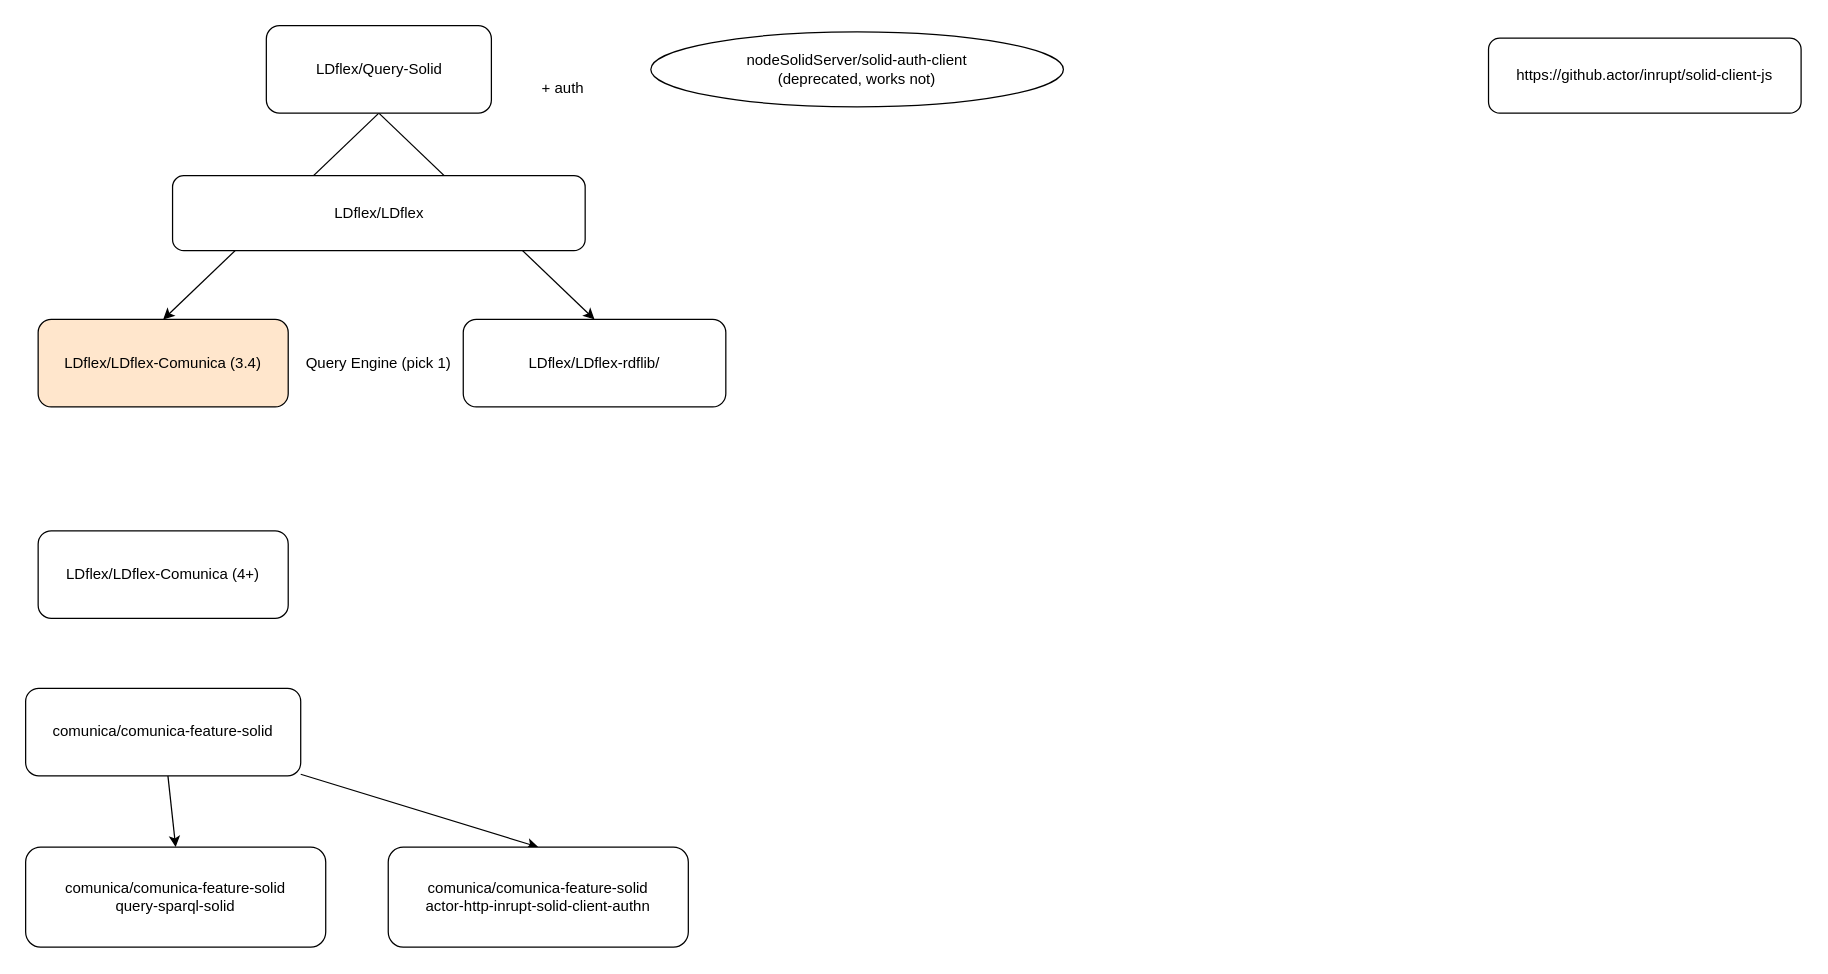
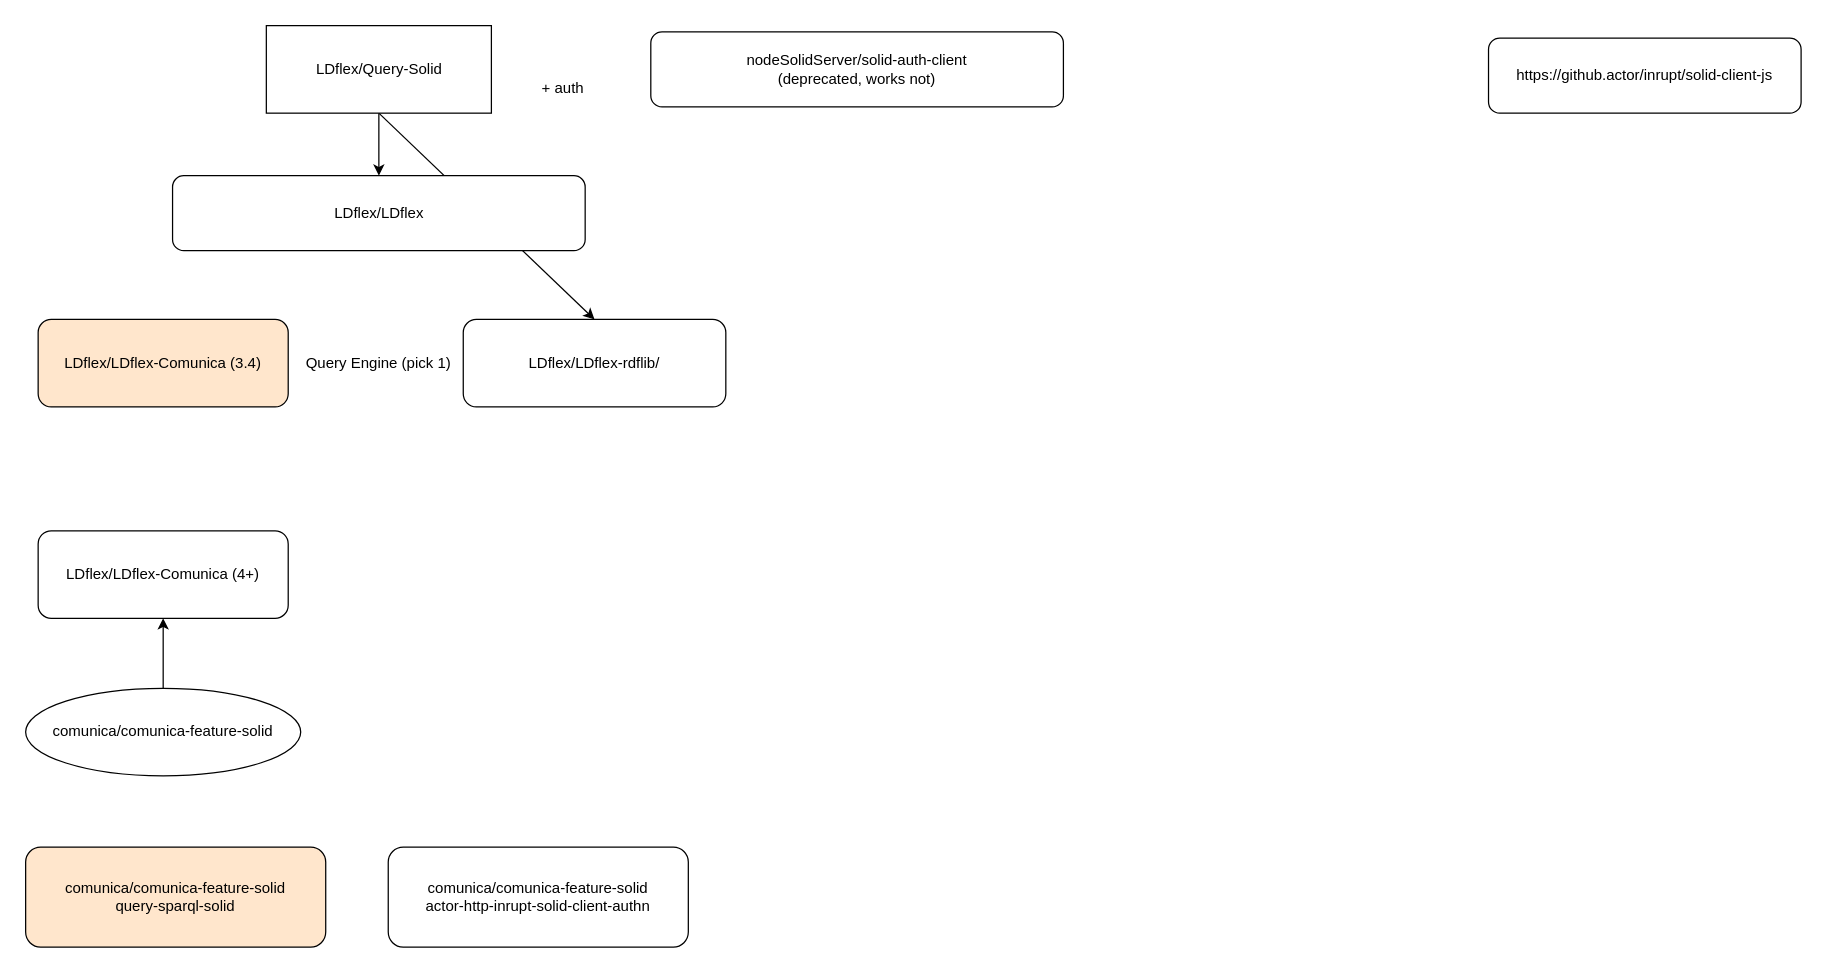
node "LDflex/Query-Solid": shape rounded rectangle -> rectangle
node "nodeSolidServer/solid-auth-client (deprecated, works not)": shape ellipse -> rounded rectangle
edge "LDflex/Query-Solid" -> "LDflex/LDflex": added
edge "LDflex/Query-Solid" -> "LDflex/LDflex-Comunica (3.4)": removed
node "comunica/comunica-feature-solid": shape rounded rectangle -> ellipse
edge "comunica/comunica-feature-solid" -> "comunica/comunica-feature-solid query-sparql-solid": removed
edge "comunica/comunica-feature-solid" -> "comunica/comunica-feature-solid actor-http-inrupt-solid-client-authn": now "comunica/comunica-feature-solid" -> "LDflex/LDflex-Comunica (4+)"
node "comunica/comunica-feature-solid query-sparql-solid": fillcolor #ffffff -> #ffe6cc
